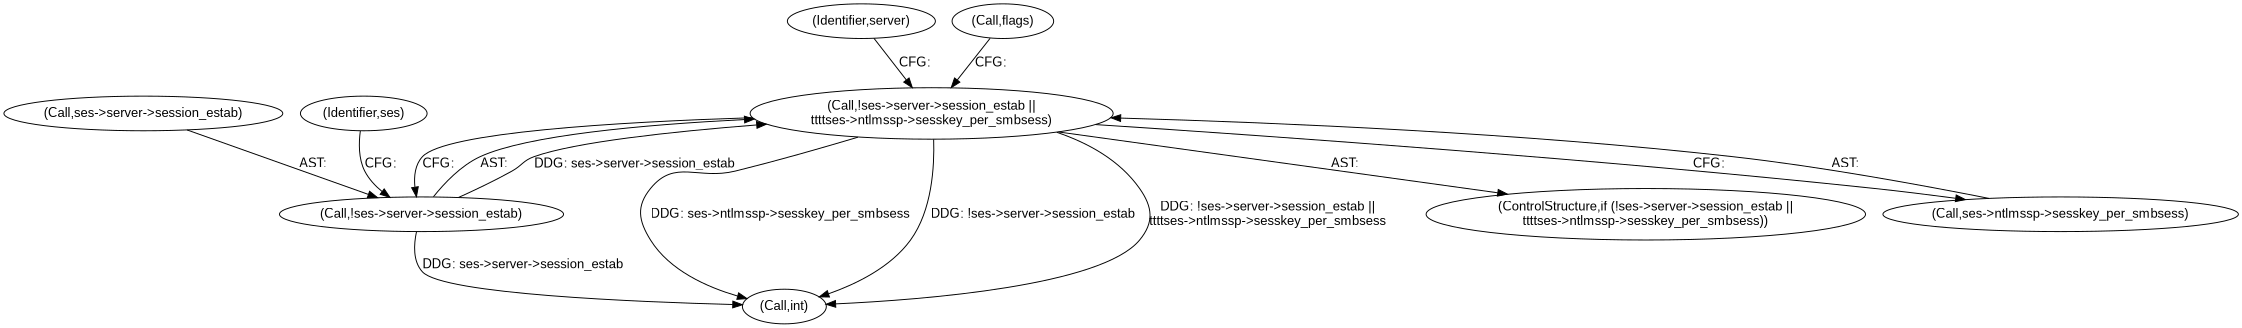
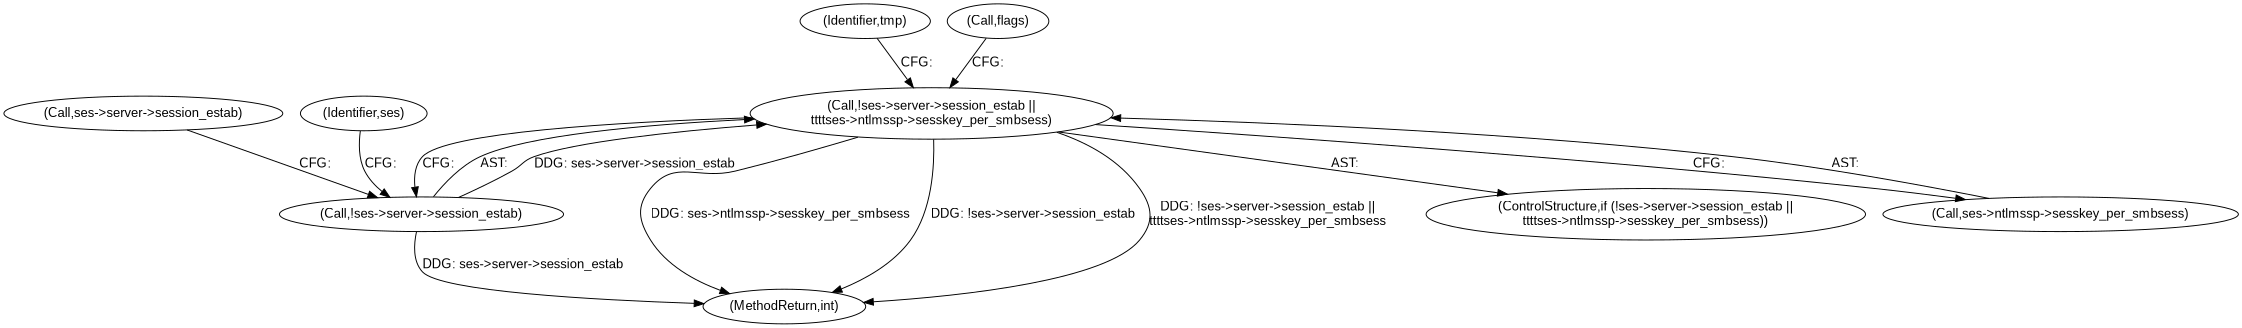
node "(Identifier,server)": label "(Identifier,server)" -> "(Identifier,tmp)"
edge "(Call,ses->server->session_estab)" -> "(Call,!ses->server->session_estab)": label "AST: " -> "CFG: "
node "(Call,int)": label "(Call,int)" -> "(MethodReturn,int)"
